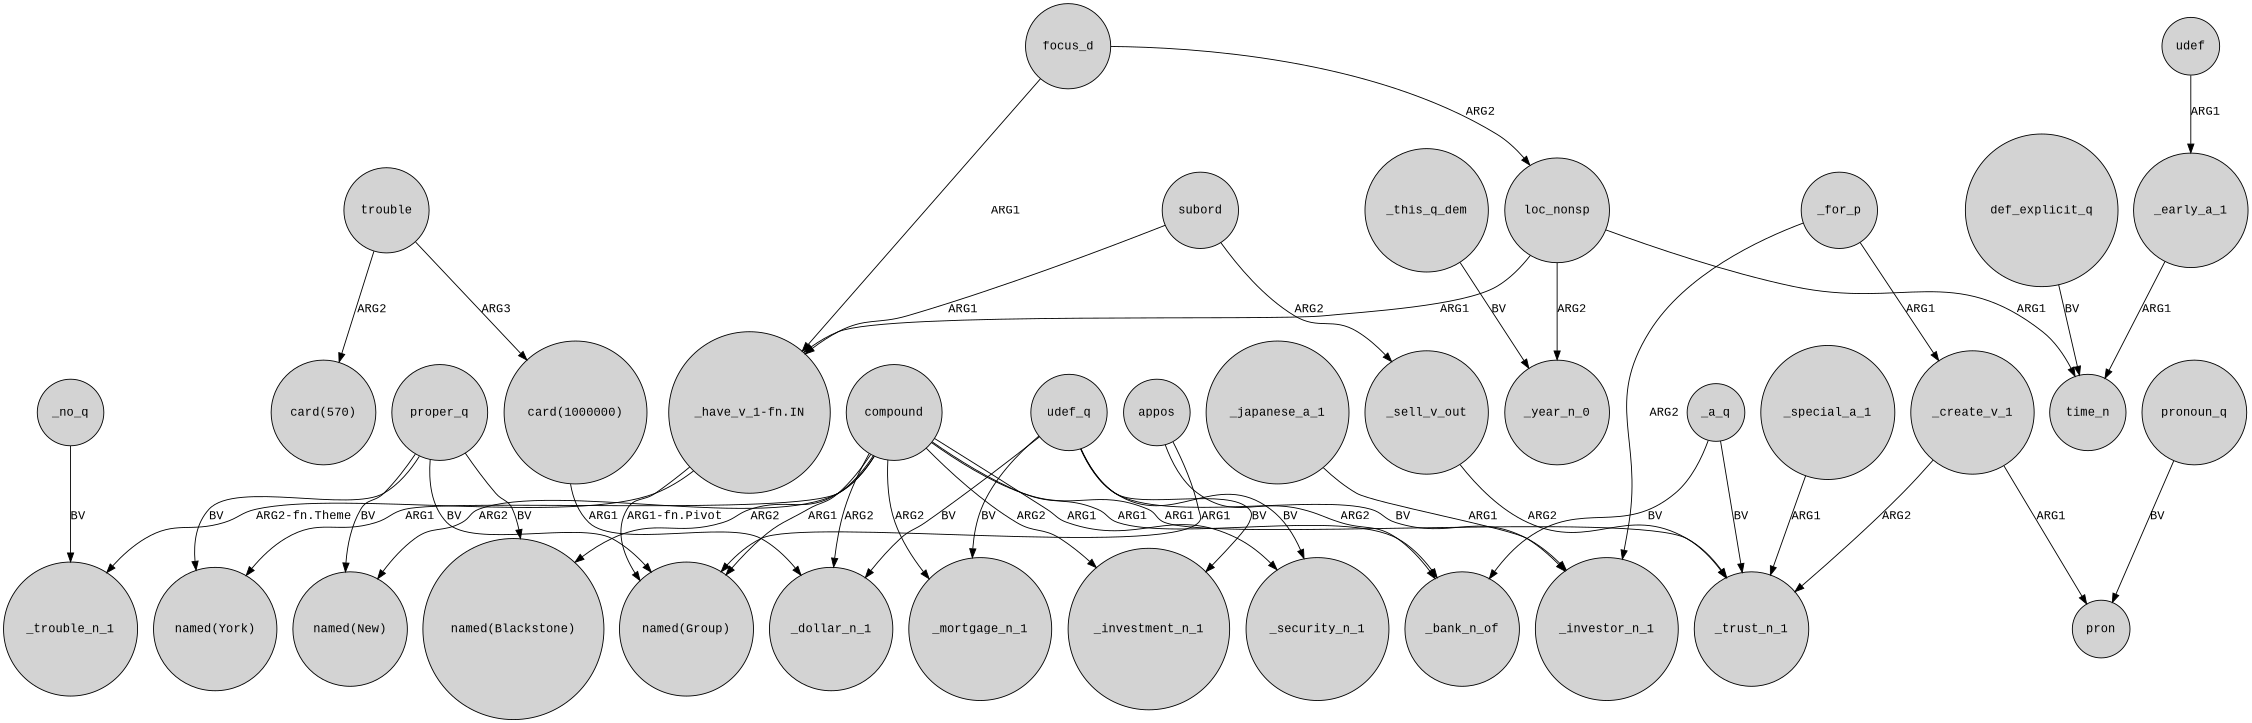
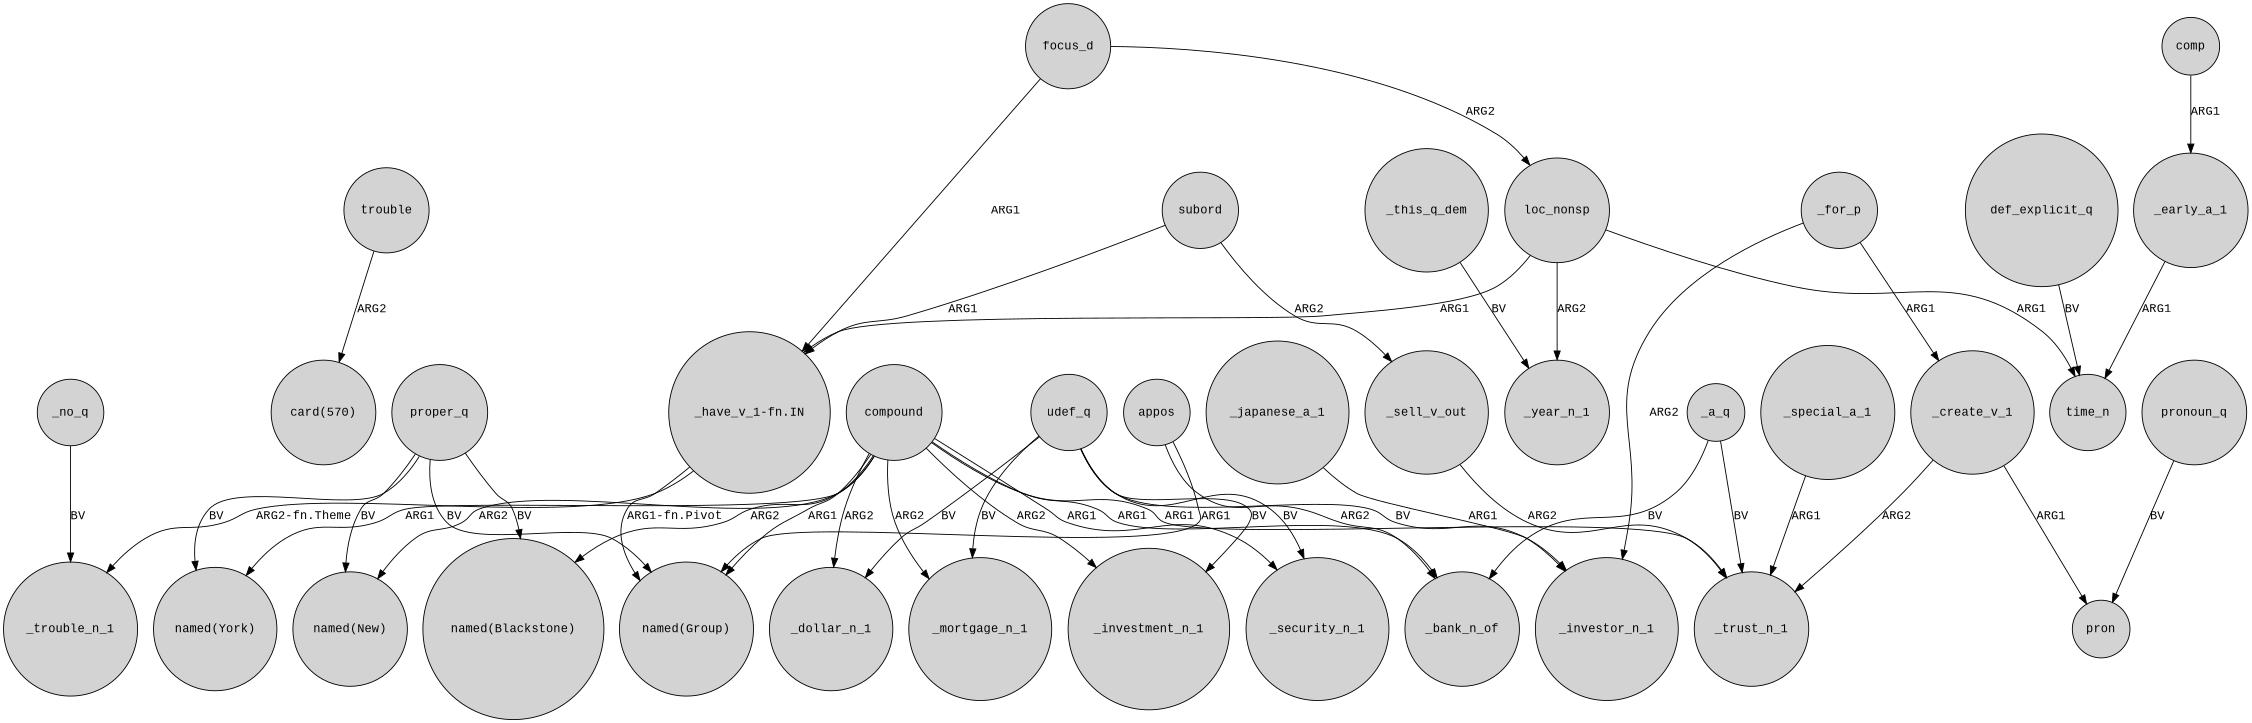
node "udef": label "udef" -> "comp"
node "card(1000000)": removed
node "_year_n_0": label "_year_n_0" -> "_year_n_1"
